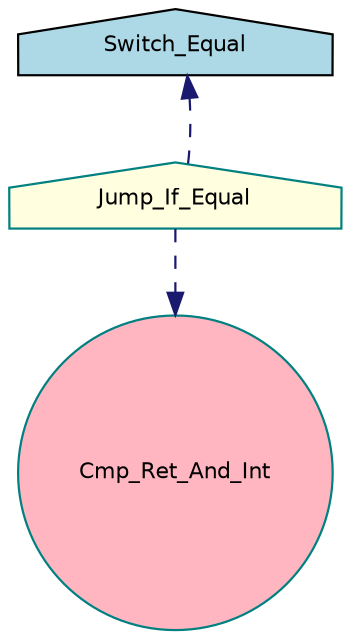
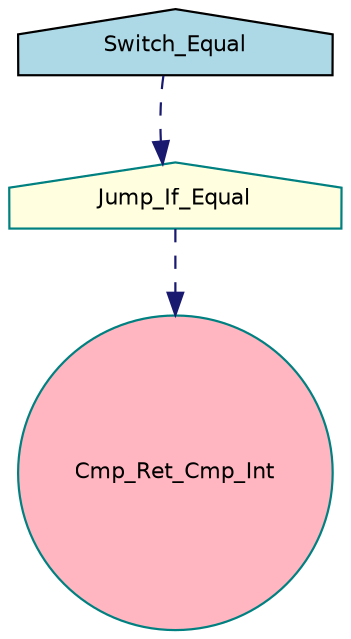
edge "Jump_If_Equal" -> "Switch_Equal": reversed
node "Cmp_Ret_And_Int": label "Cmp_Ret_And_Int" -> "Cmp_Ret_Cmp_Int"
